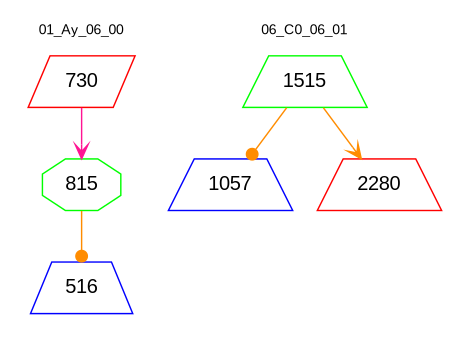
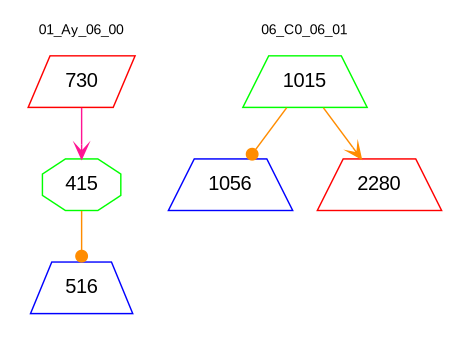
node "1515": label "1515" -> "1015"
node "815": label "815" -> "415"
node "1057": label "1057" -> "1056"
